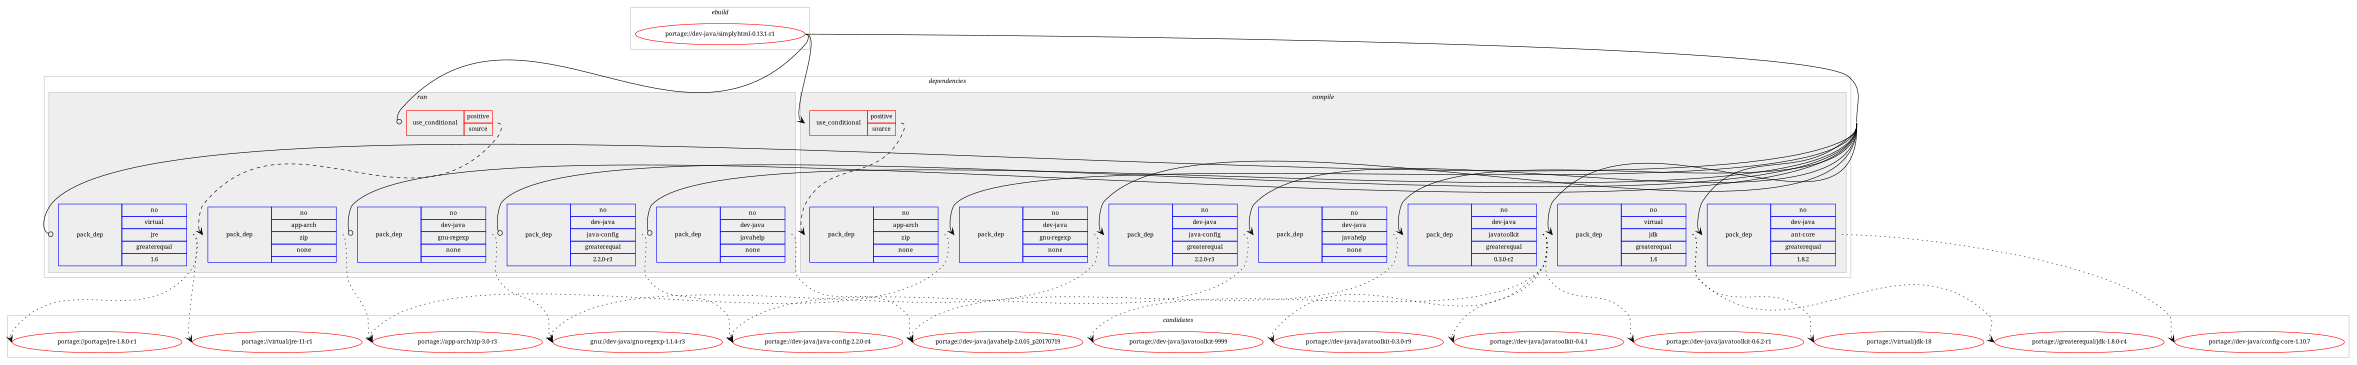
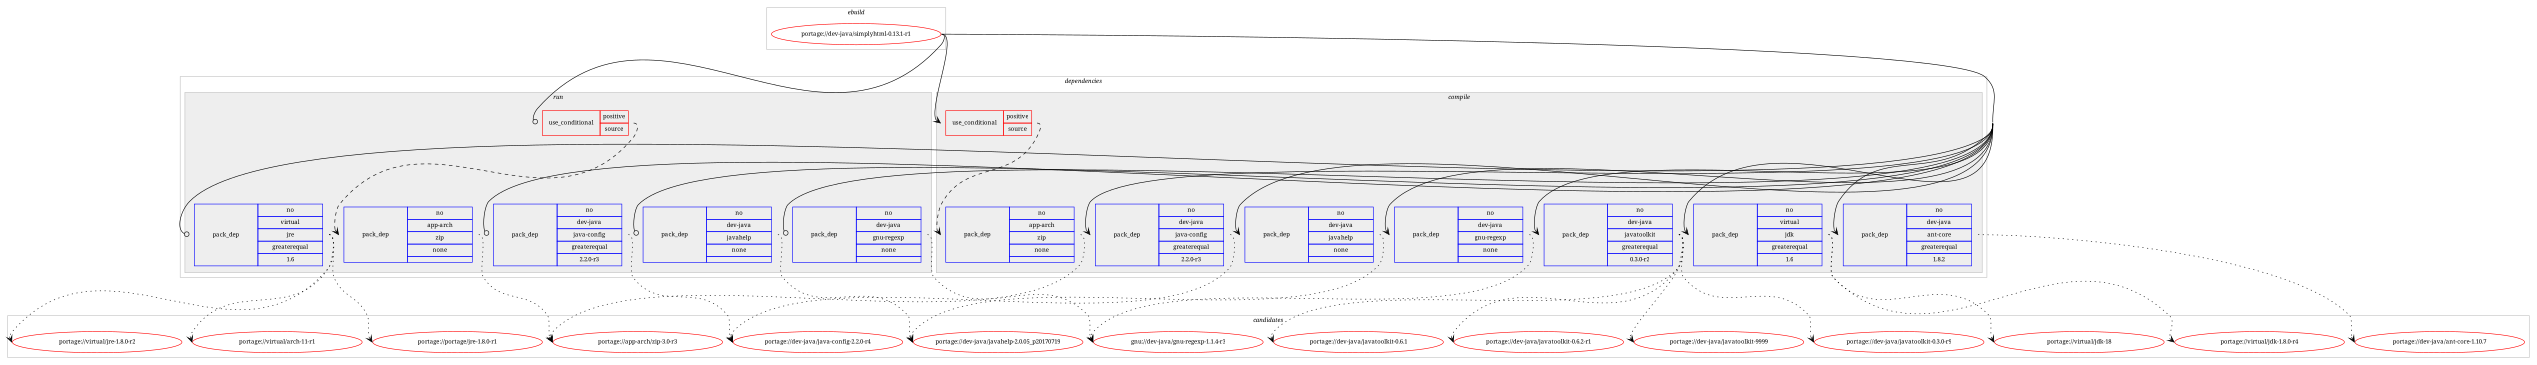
node "portage://virtual/jre-1.8.0-r2": added
node "portage://virtual/jre-11-r1": label "portage://virtual/jre-11-r1" -> "portage://virtual/arch-11-r1"
node "portage://dev-java/javatoolkit-0.4.1": label "portage://dev-java/javatoolkit-0.4.1" -> "portage://dev-java/javatoolkit-0.6.1"
node "portage://greaterequal/jdk-1.8.0-r4": label "portage://greaterequal/jdk-1.8.0-r4" -> "portage://virtual/jdk-1.8.0-r4"
node "portage://dev-java/config-core-1.10.7": label "portage://dev-java/config-core-1.10.7" -> "portage://dev-java/ant-core-1.10.7"
